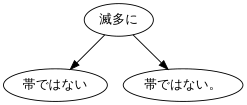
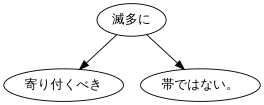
node "帯ではない": label "帯ではない" -> "寄り付くべき"
